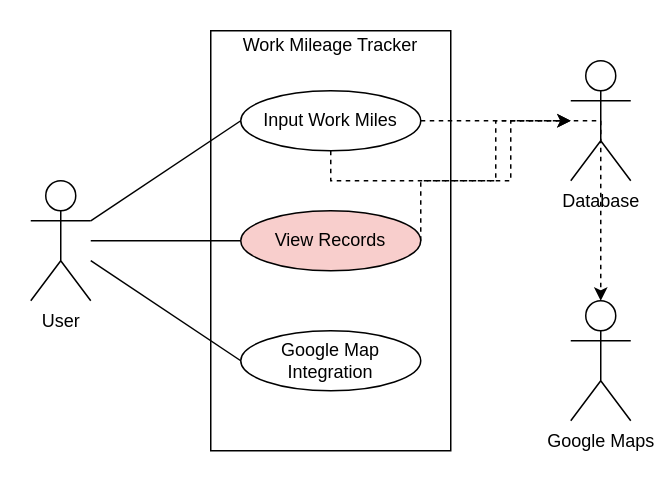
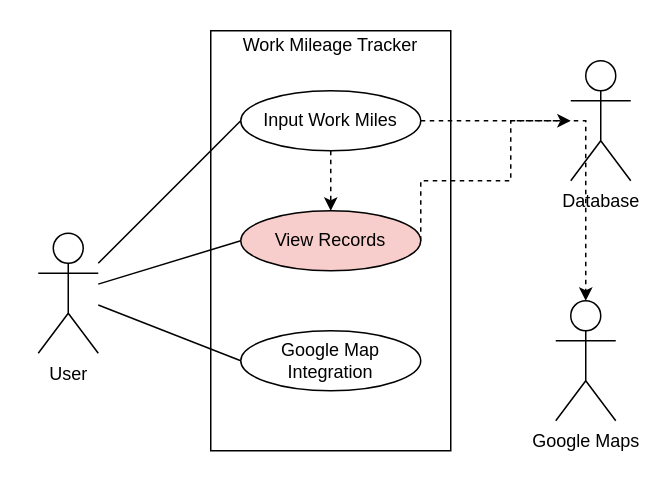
edge "Input Work Miles" -> "Database": now "Input Work Miles" -> "View Records"
node "User": moved (61, 241) -> (68, 293)
node "Google Maps": moved (601, 361) -> (586, 361)
